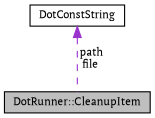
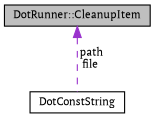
edge "DotRunner::CleanupItem" -> "DotConstString": reversed
